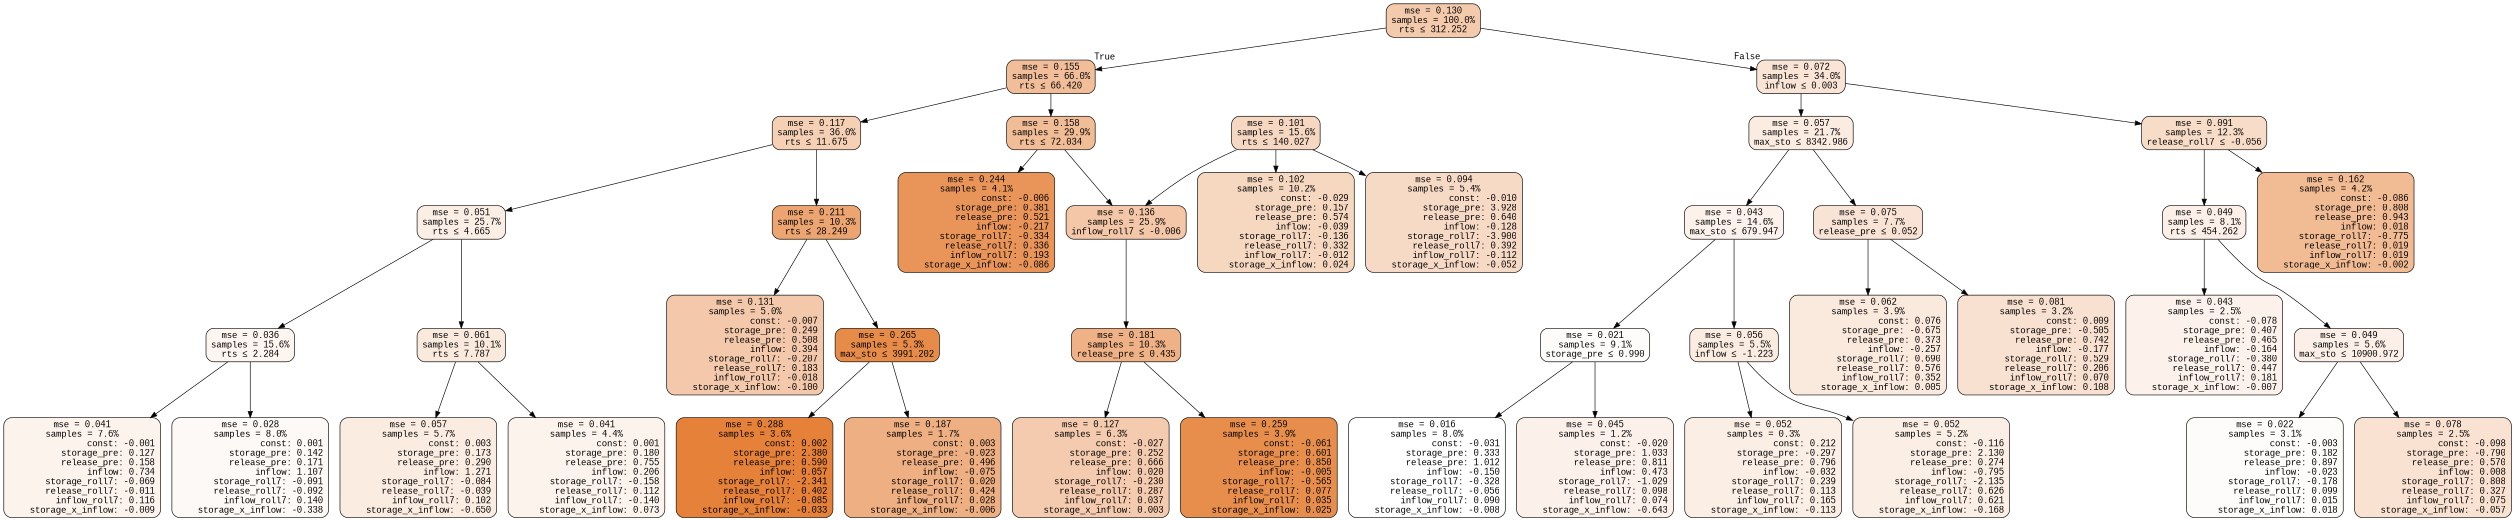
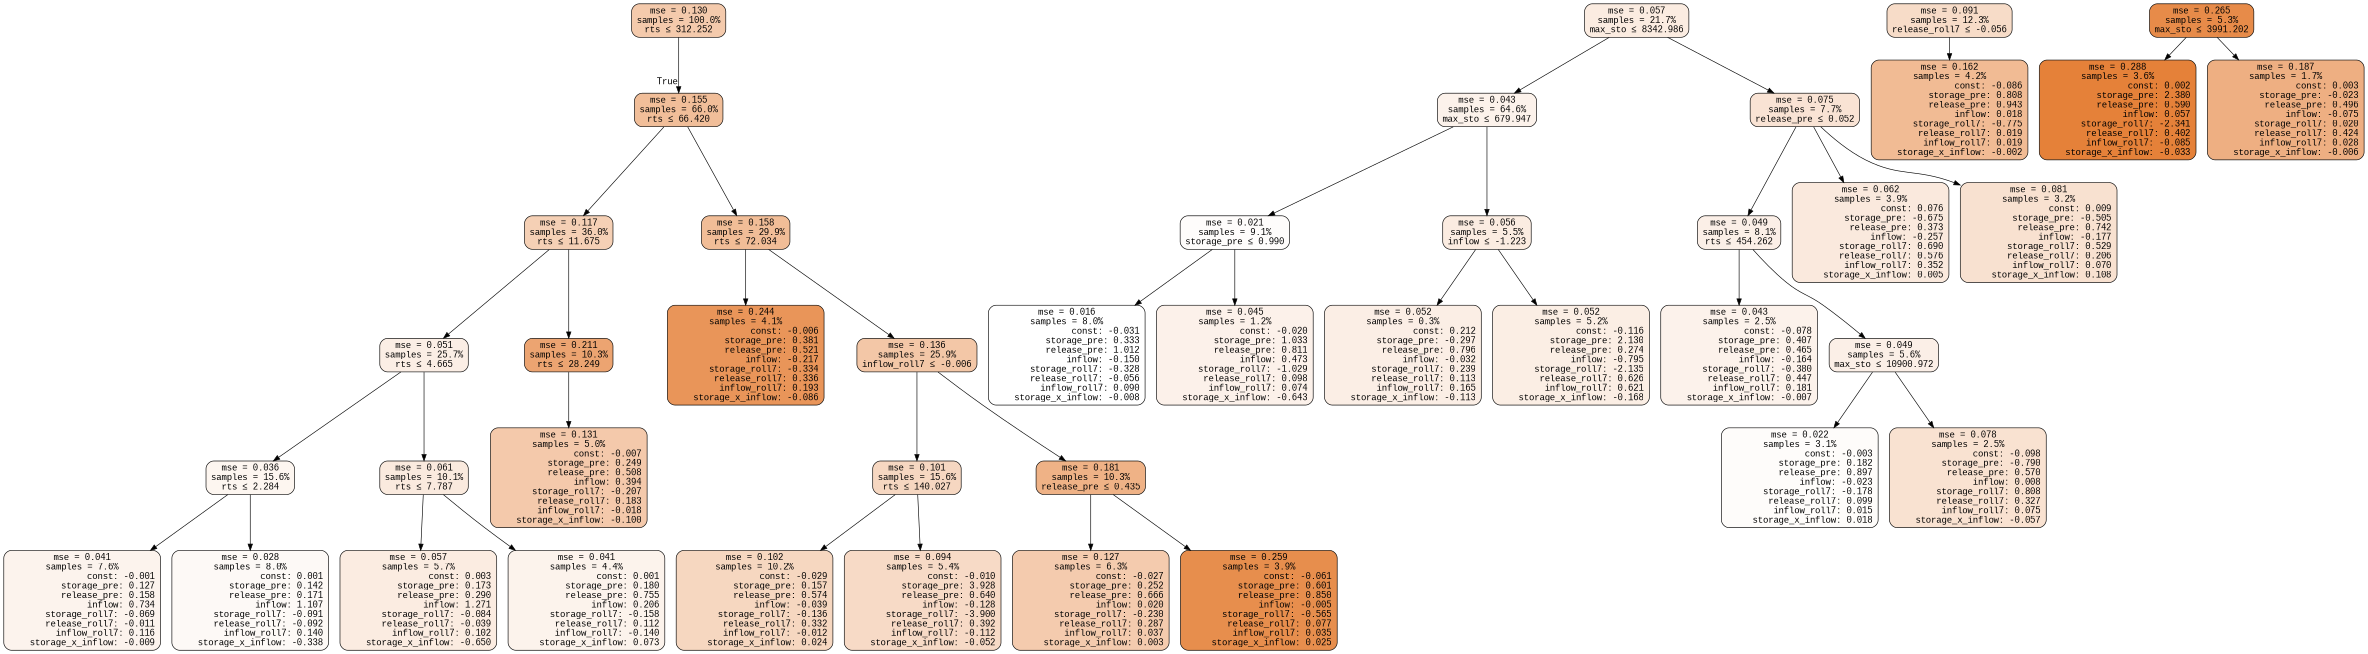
node "mse = 0.072 samples = 34.0% inflow ≤ 0.003": removed
edge "mse = 0.101 samples = 15.6% rts ≤ 140.027" -> "mse = 0.136 samples = 25.9% inflow_roll7 ≤ -0.006": reversed
edge "mse = 0.091 samples = 12.3% release_roll7 ≤ -0.056" -> "mse = 0.049 samples = 8.1% rts ≤ 454.262": now "mse = 0.075 samples = 7.7% release_pre ≤ 0.052" -> "mse = 0.049 samples = 8.1% rts ≤ 454.262"
node "mse = 0.043 samples = 14.6% max_sto ≤ 679.947": label "mse = 0.043 samples = 14.6% max_sto ≤ 679.947" -> "mse = 0.043 samples = 64.6% max_sto ≤ 679.947"
edge "mse = 0.211 samples = 10.3% rts ≤ 28.249" -> "mse = 0.265 samples = 5.3% max_sto ≤ 3991.202": removed
